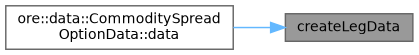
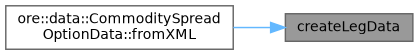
node "ore::data::CommoditySpread OptionData::data": label "ore::data::CommoditySpread OptionData::data" -> "ore::data::CommoditySpread OptionData::fromXML"
